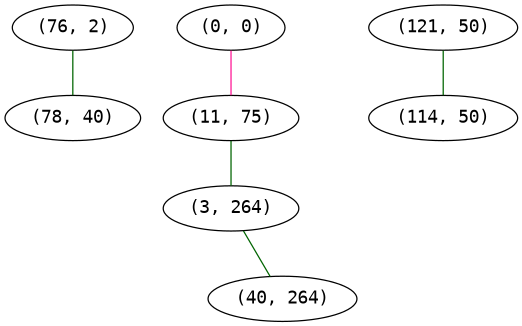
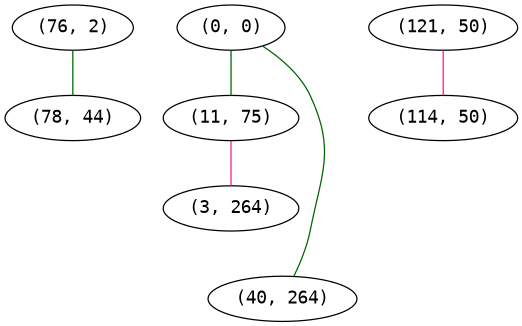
edge "(0, 0)" -- "(11, 75)": color deeppink -> darkgreen
edge "(121, 50)" -- "(114, 50)": color darkgreen -> deeppink
node "(78, 40)": label "(78, 40)" -> "(78, 44)"
edge "(11, 75)" -- "(3, 264)": color darkgreen -> deeppink
edge "(3, 264)" -- "(40, 264)": now "(0, 0)" -- "(40, 264)"
